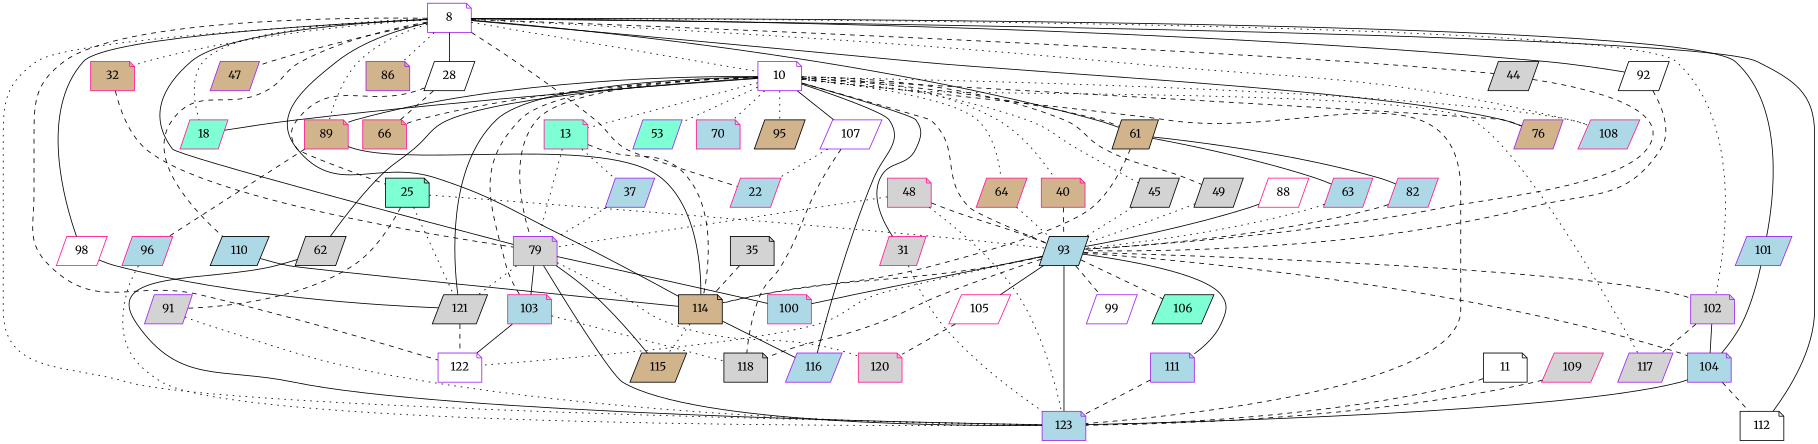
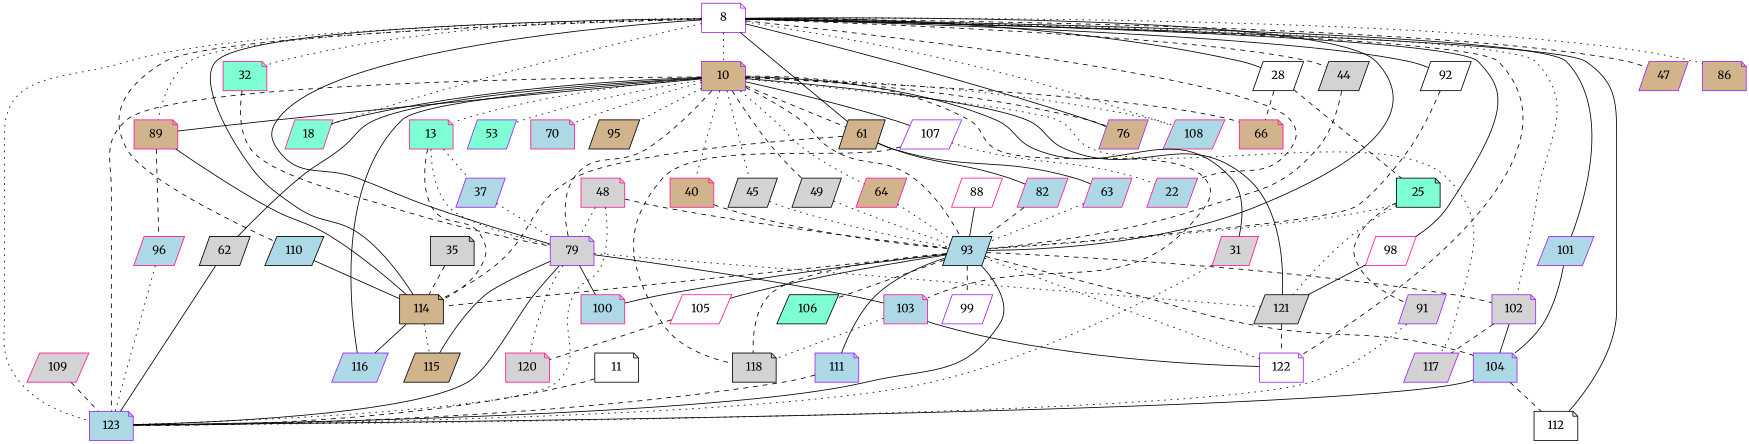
edge "8" -- "93": added
node "32": fillcolor tan -> aquamarine
node "10": fillcolor white -> tan
